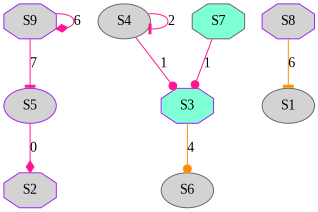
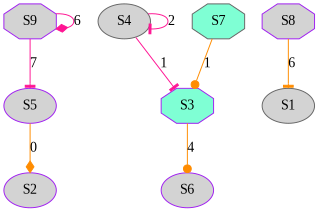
edge "S4" -> "S3": arrowhead dot -> tee
edge "S7" -> "S3": color deeppink -> darkorange
edge "S5" -> "S2": color deeppink -> darkorange
node "S2": shape octagon -> ellipse
node "S6": color gray40 -> purple
